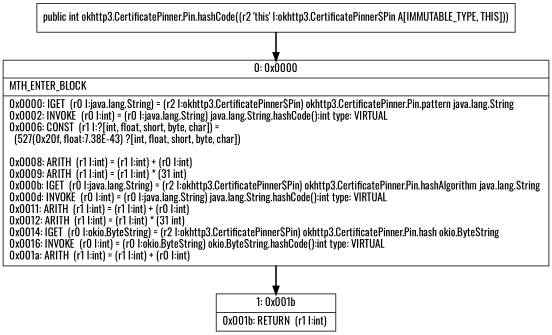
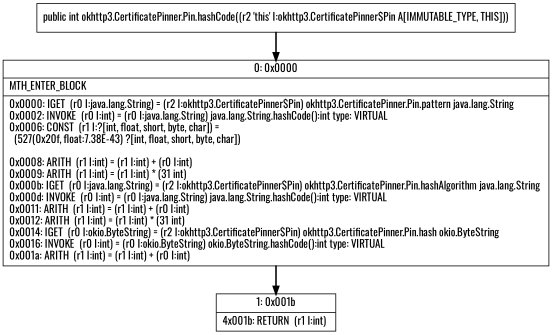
node "1: 0x001b": text "0x001b: RETURN  (r1 I:int)" -> "4x001b: RETURN  (r1 I:int)"
